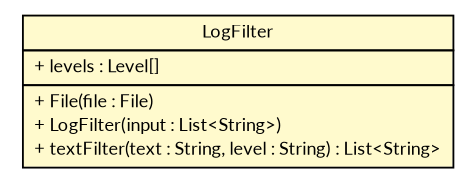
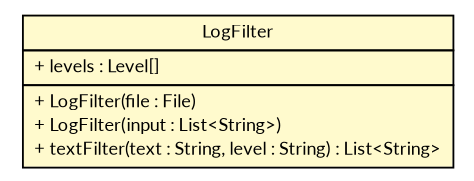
node "LogFilter": text "+ File(file : File)" -> "+ LogFilter(file : File)"
